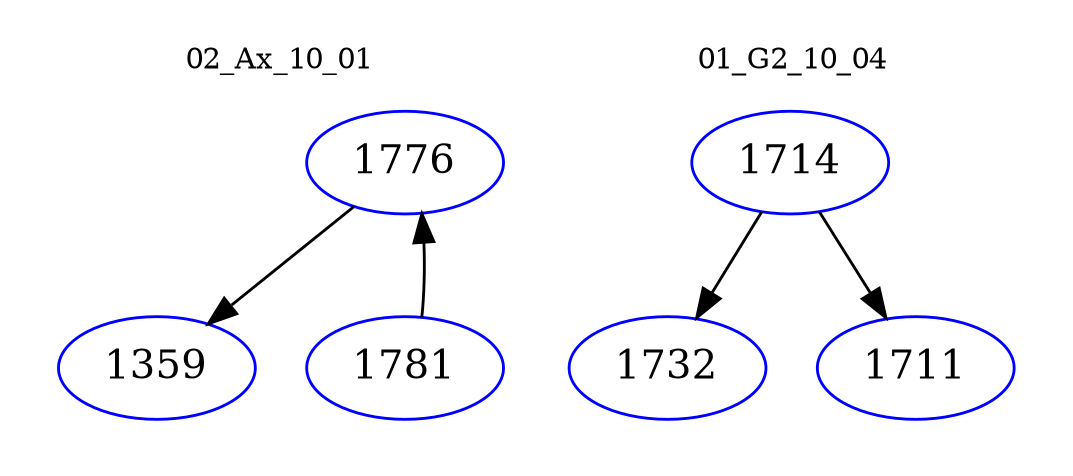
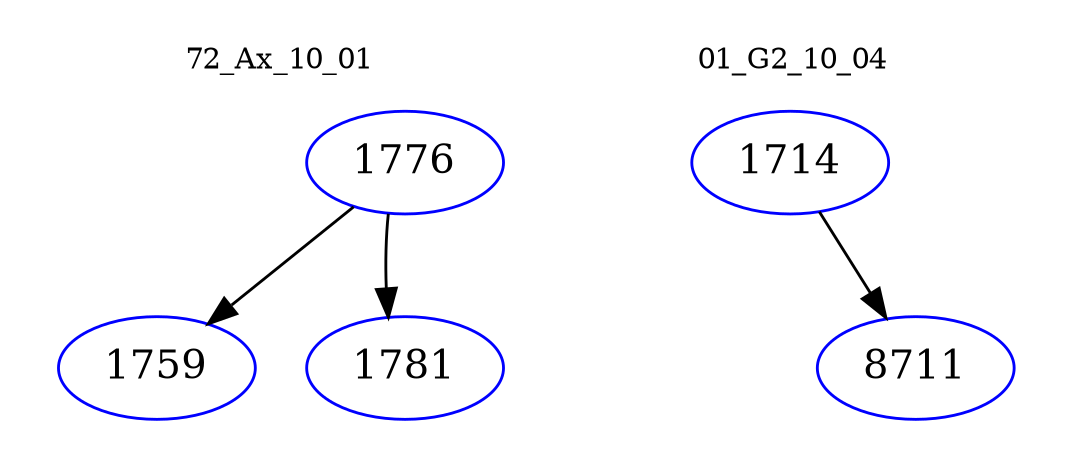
cluster "02_Ax_10_01": label "02_Ax_10_01" -> "72_Ax_10_01"
edge "1781" -> "1776": reversed
node "1359": label "1359" -> "1759"
node "1732": removed
node "1711": label "1711" -> "8711"
